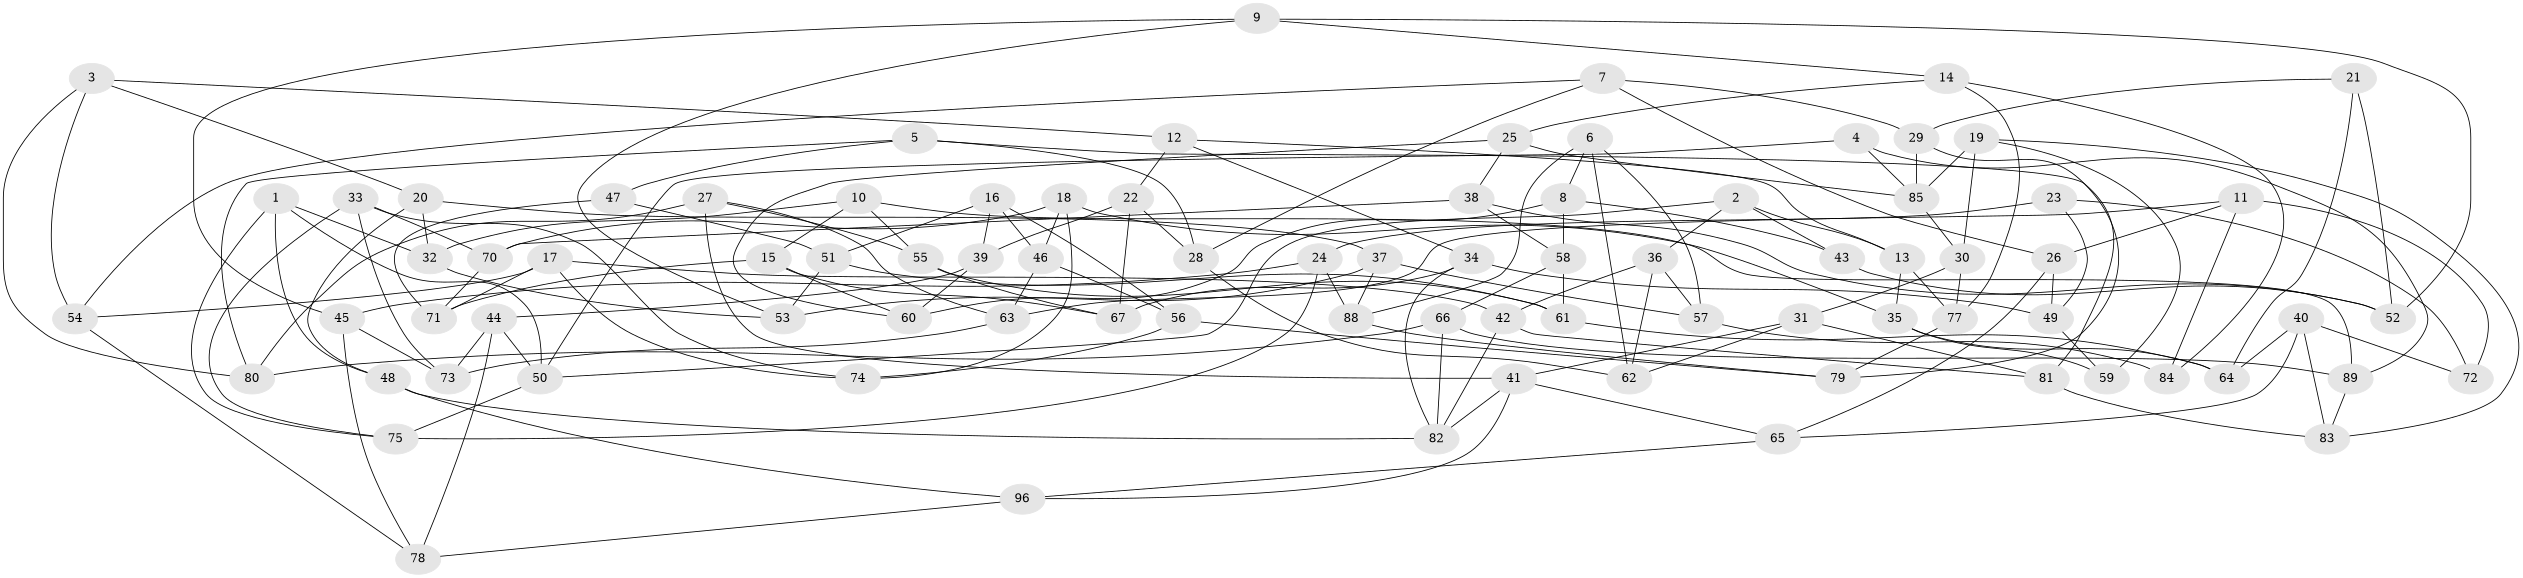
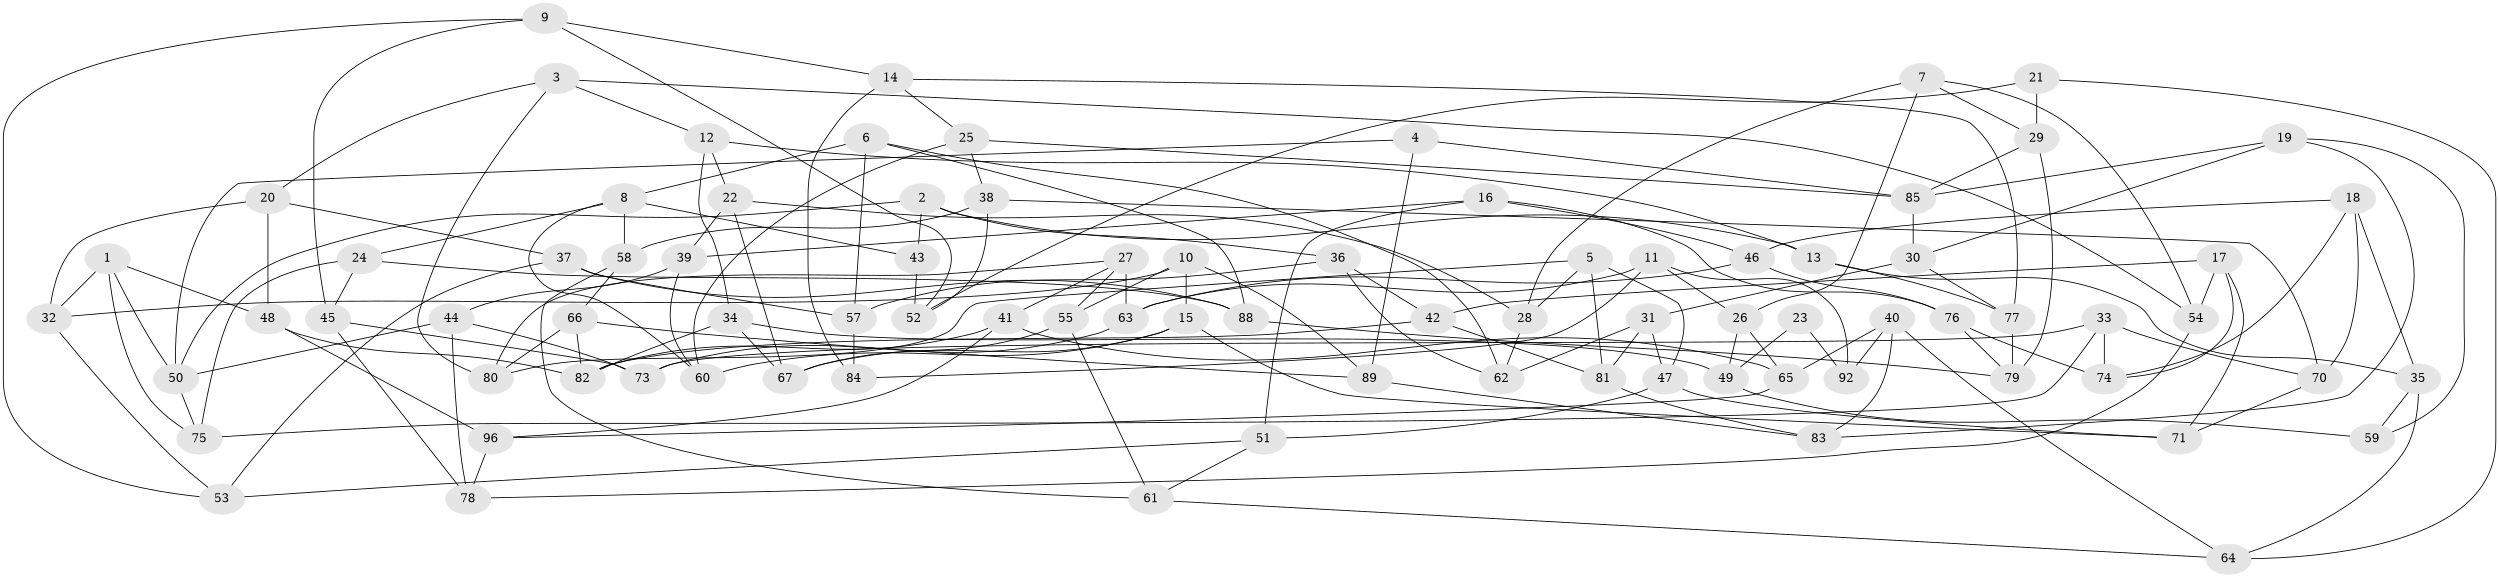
edge "23" -- "24": now "8" -- "24"
node "56": label "56" -> "76"
edge "31" -- "41": now "31" -- "47"
node "72": label "72" -> "92"
